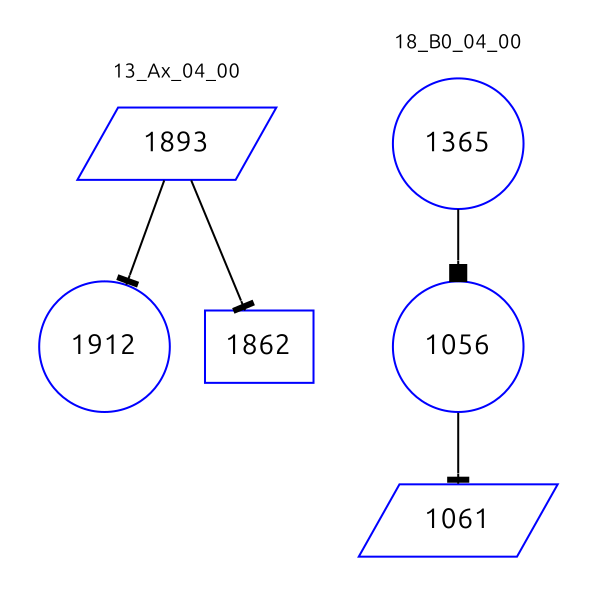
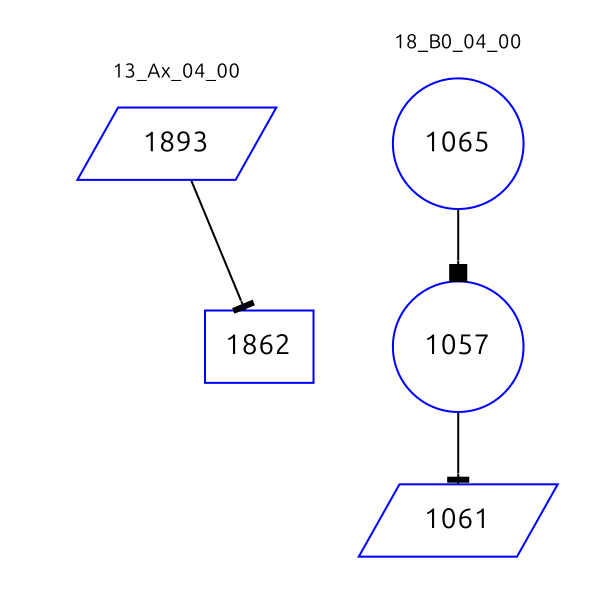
node "1365": label "1365" -> "1065"
node "1912": removed
node "1056": label "1056" -> "1057"
